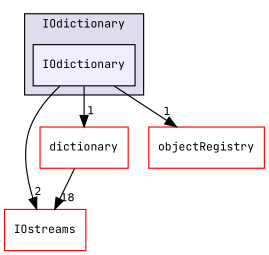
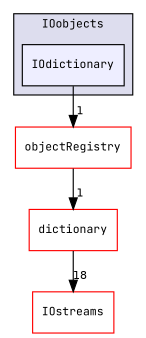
cluster "IOdictionary": label "IOdictionary" -> "IOobjects"
edge "IOdictionary" -> "dictionary": now "objectRegistry" -> "dictionary"
edge "IOdictionary" -> "IOstreams": removed
